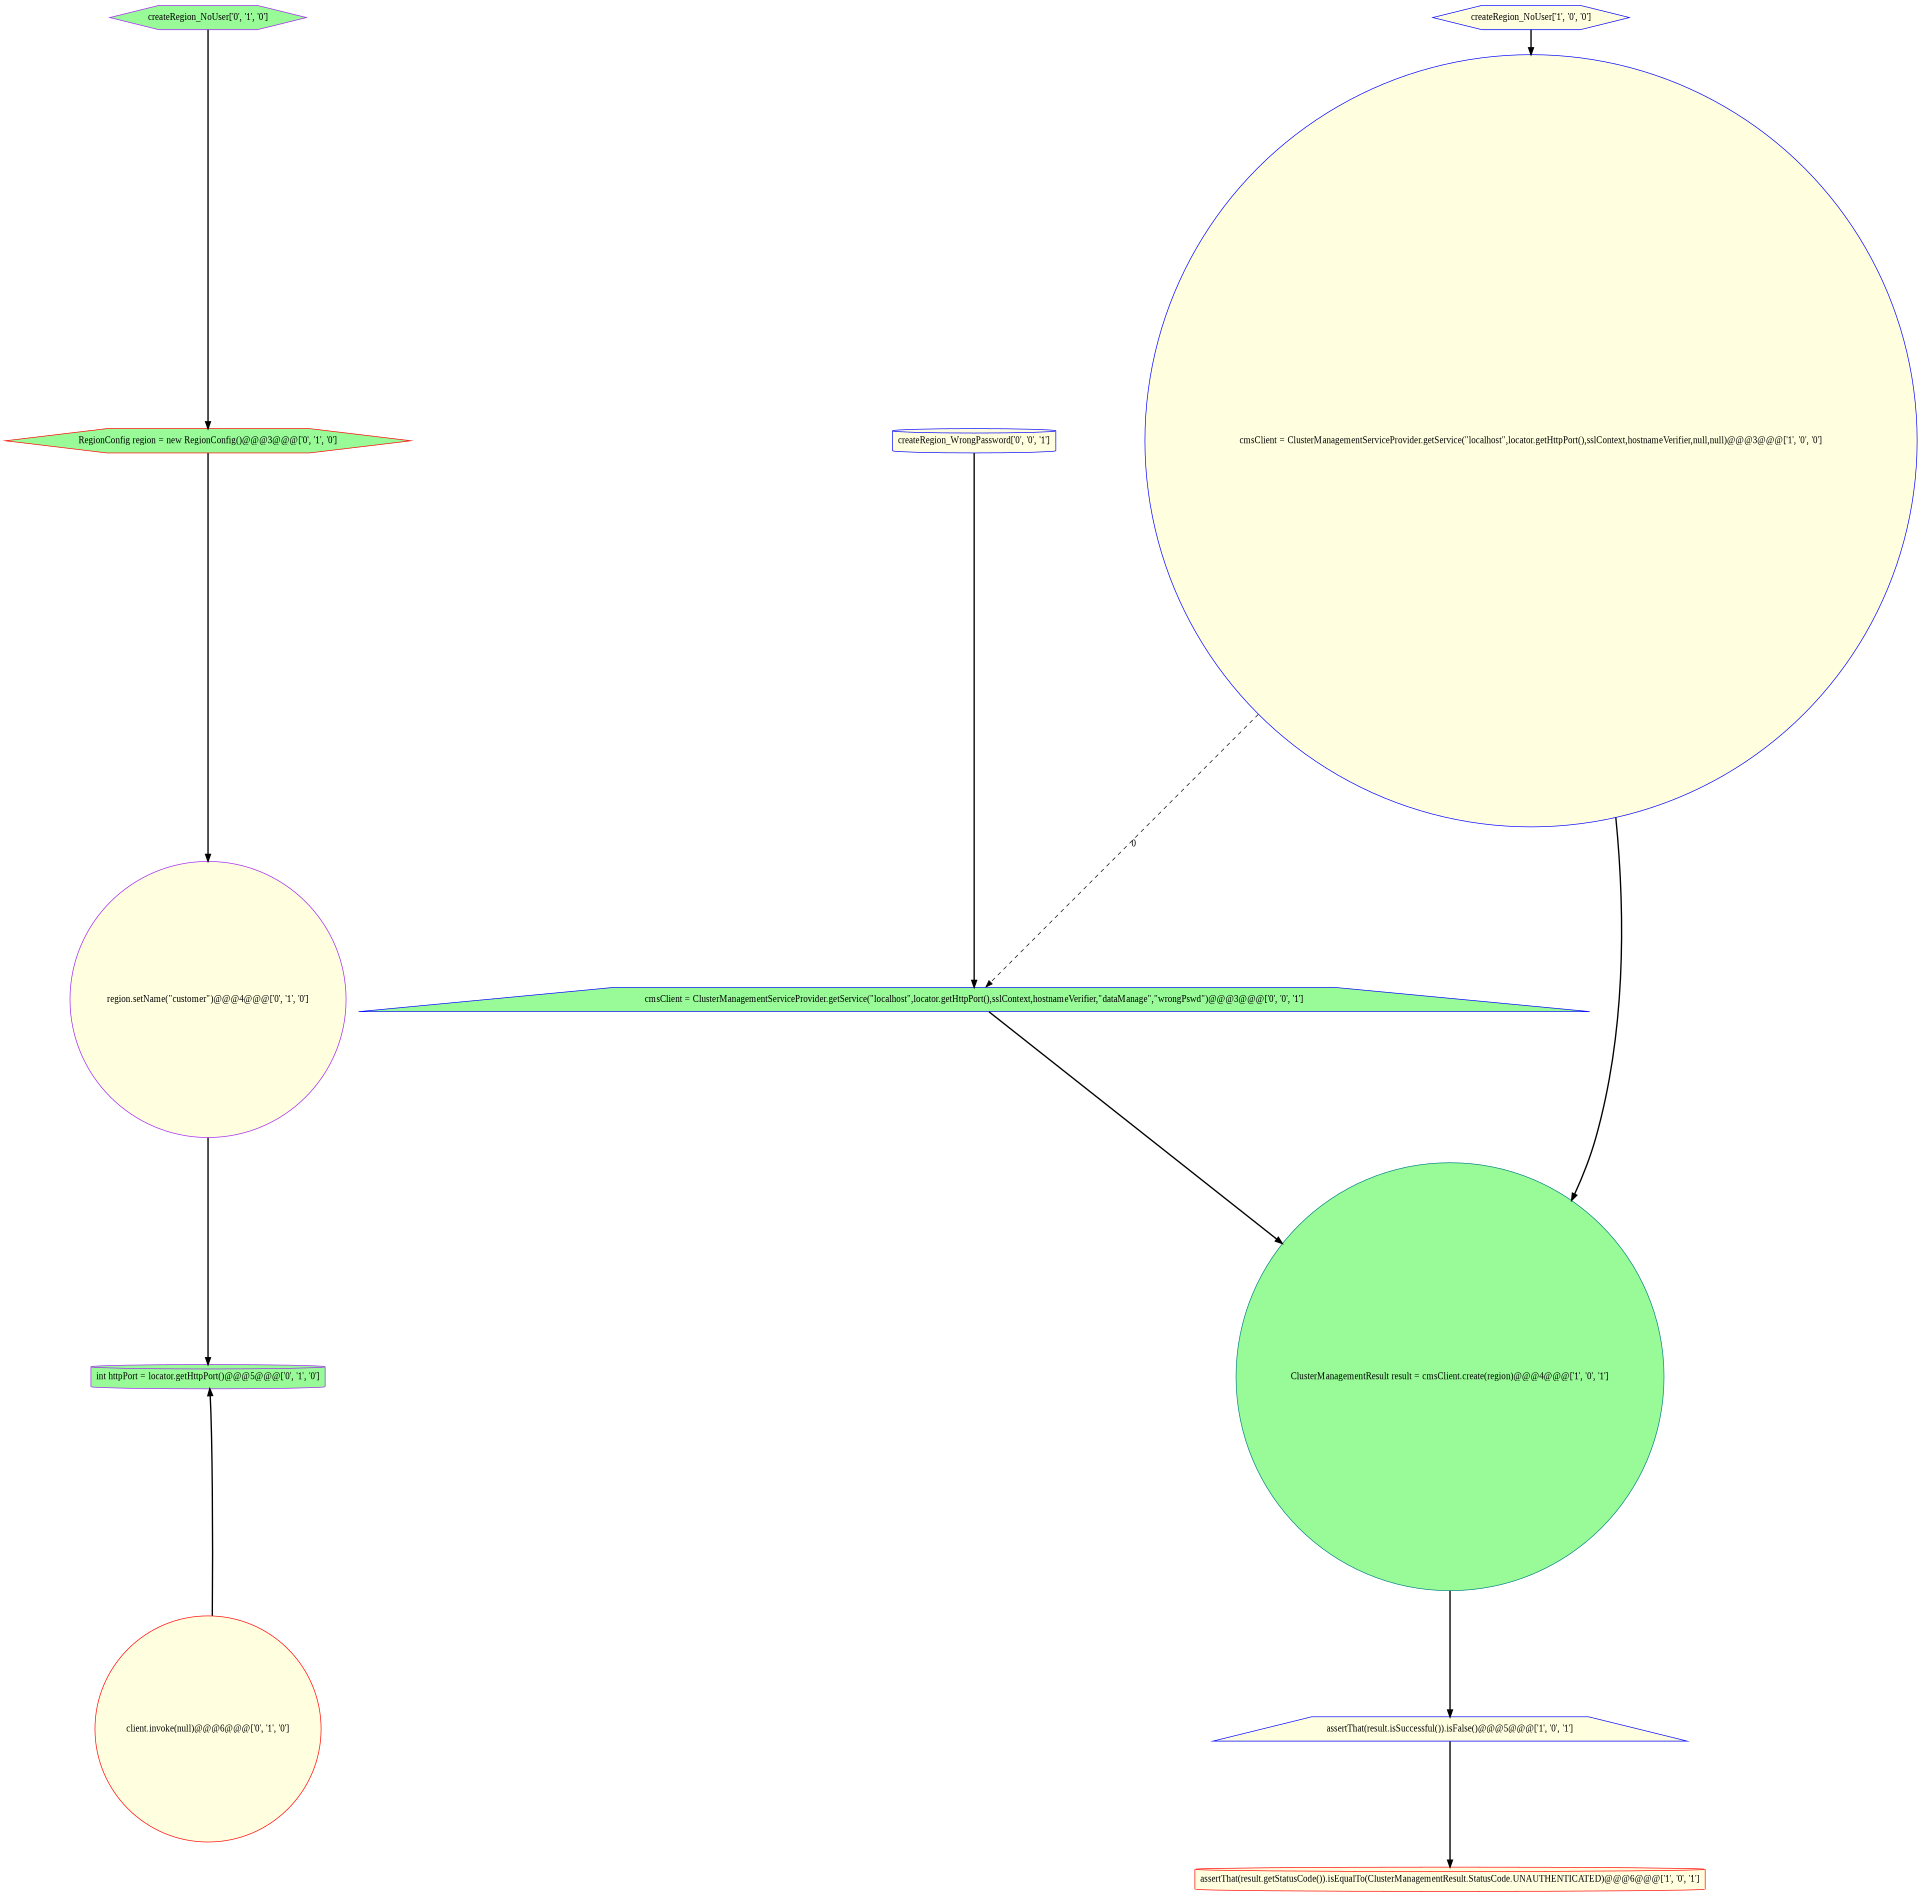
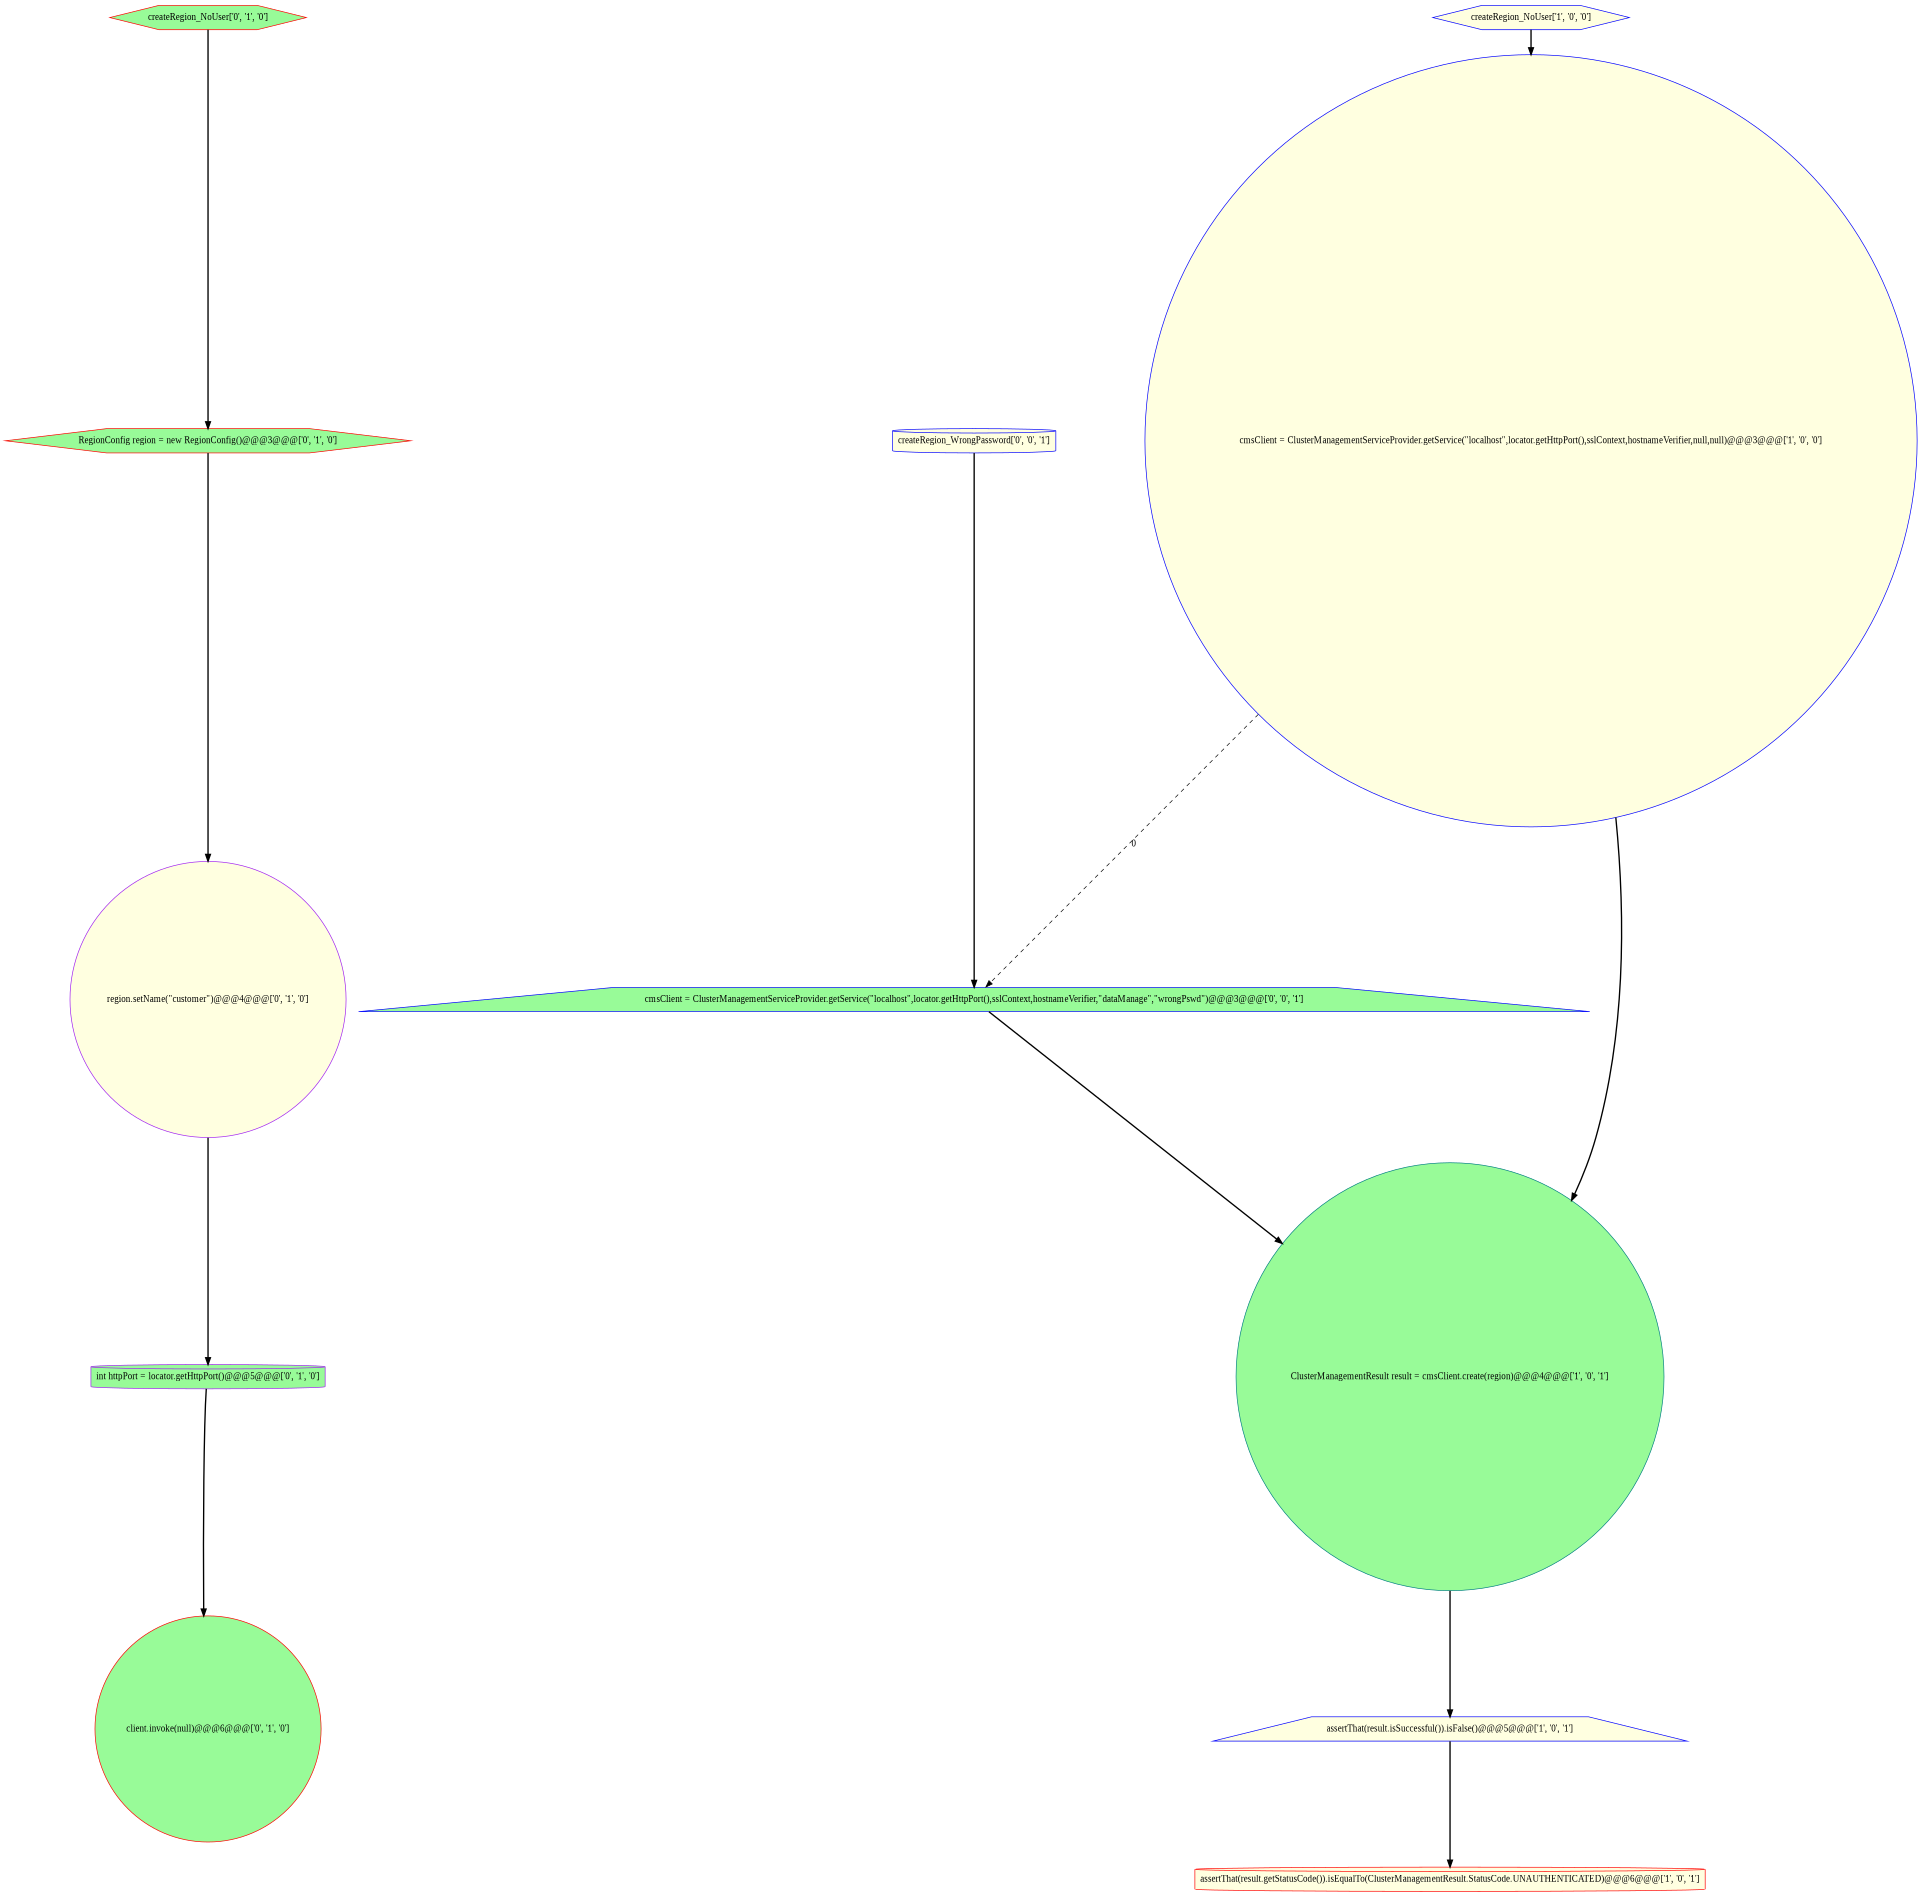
node "createRegion_NoUser['0', '1', '0']": color purple -> red
edge "client.invoke(null)@@@6@@@['0', '1', '0']" -> "int httpPort = locator.getHttpPort()@@@5@@@['0', '1', '0']": reversed
node "client.invoke(null)@@@6@@@['0', '1', '0']": fillcolor lightyellow -> palegreen
